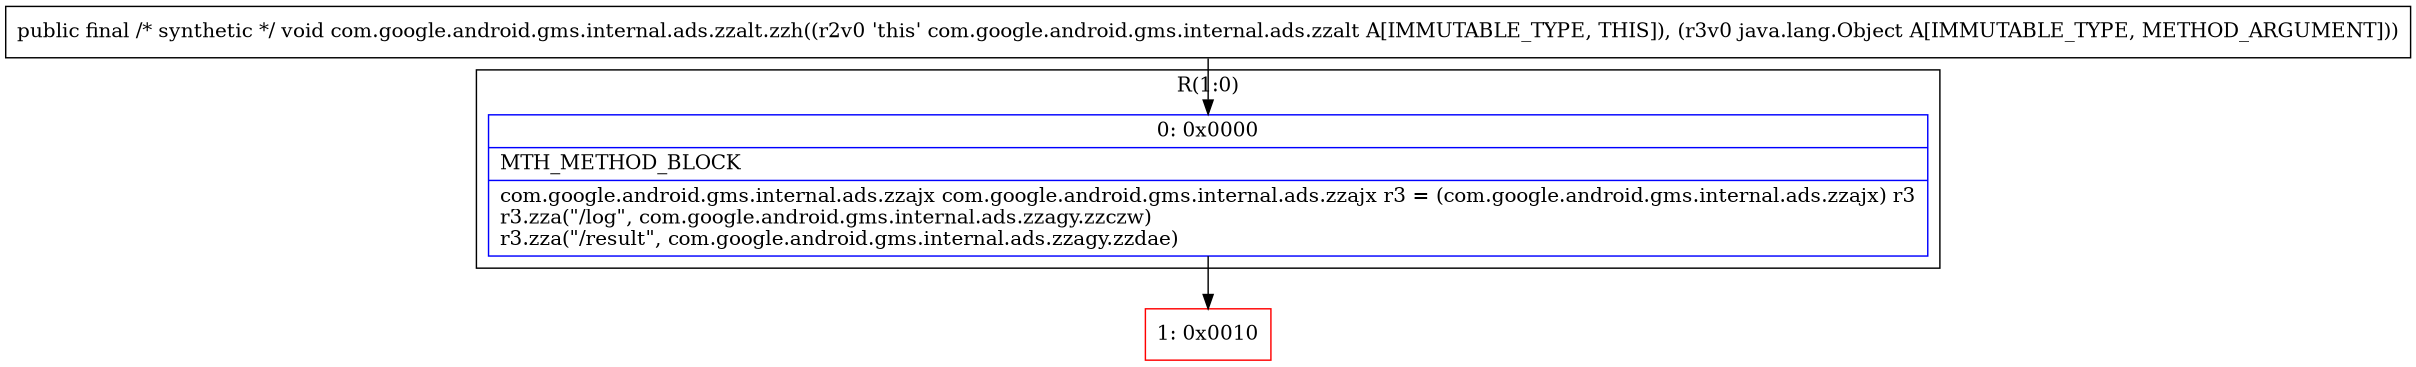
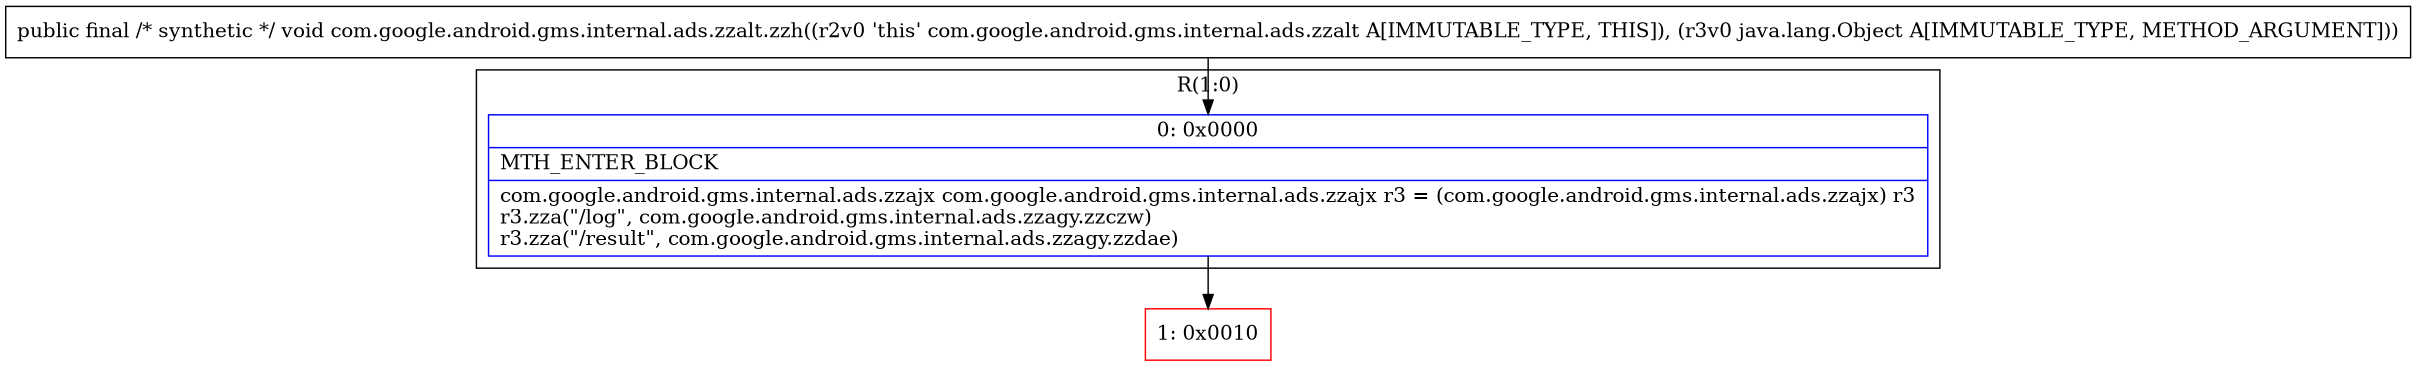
node "0: 0x0000": text "MTH_METHOD_BLOCK" -> "MTH_ENTER_BLOCK"
